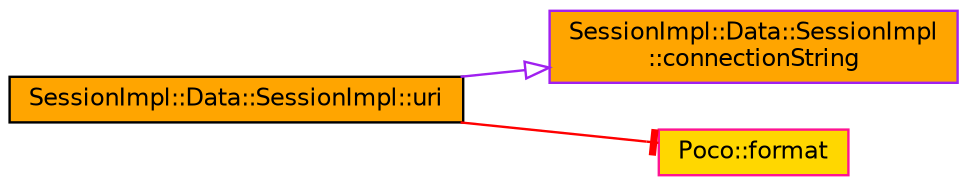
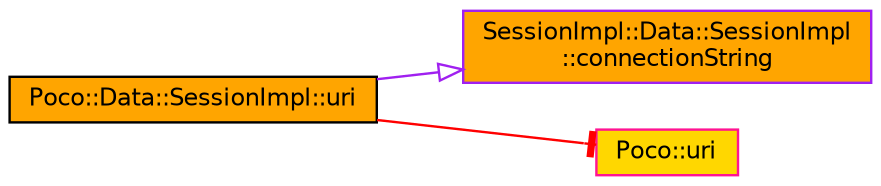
node "SessionImpl::Data::SessionImpl::uri": label "SessionImpl::Data::SessionImpl::uri" -> "Poco::Data::SessionImpl::uri"
node "Poco::format": label "Poco::format" -> "Poco::uri"
